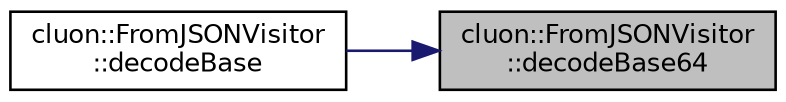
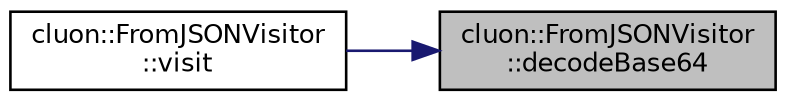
node "cluon::FromJSONVisitor ::decodeBase": label "cluon::FromJSONVisitor ::decodeBase" -> "cluon::FromJSONVisitor ::visit"
